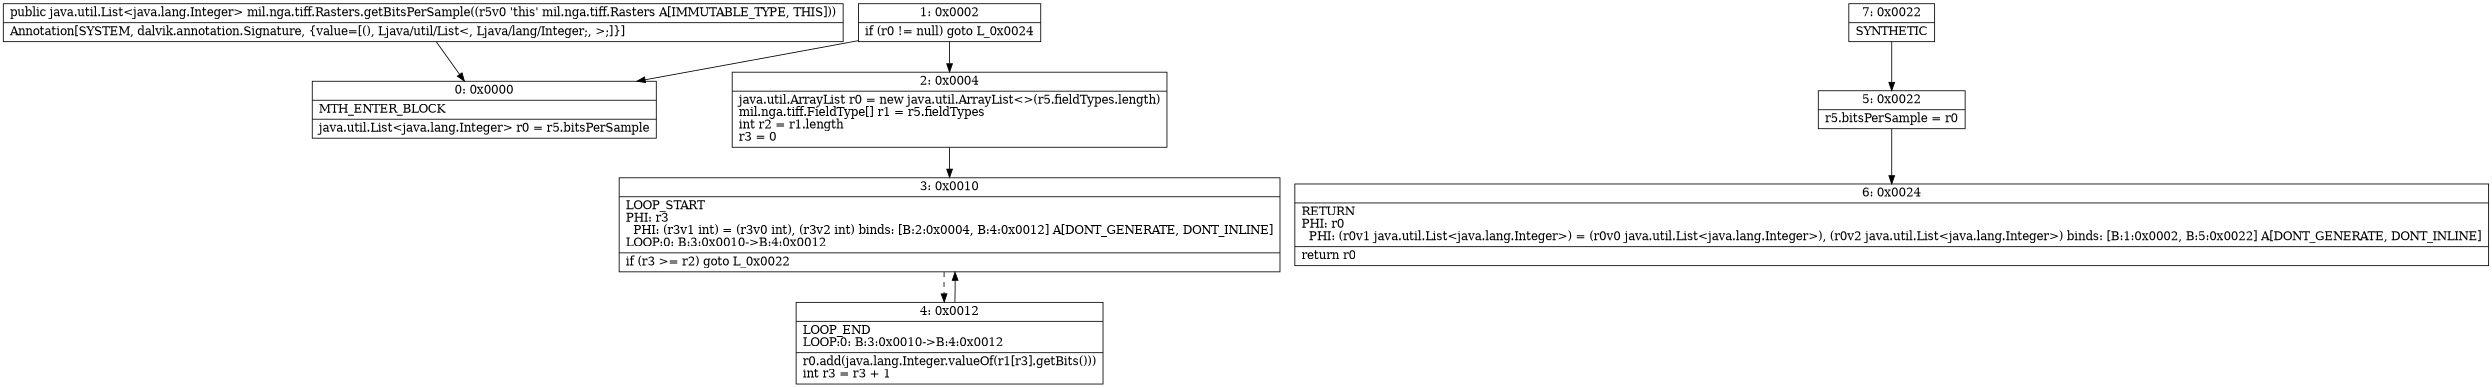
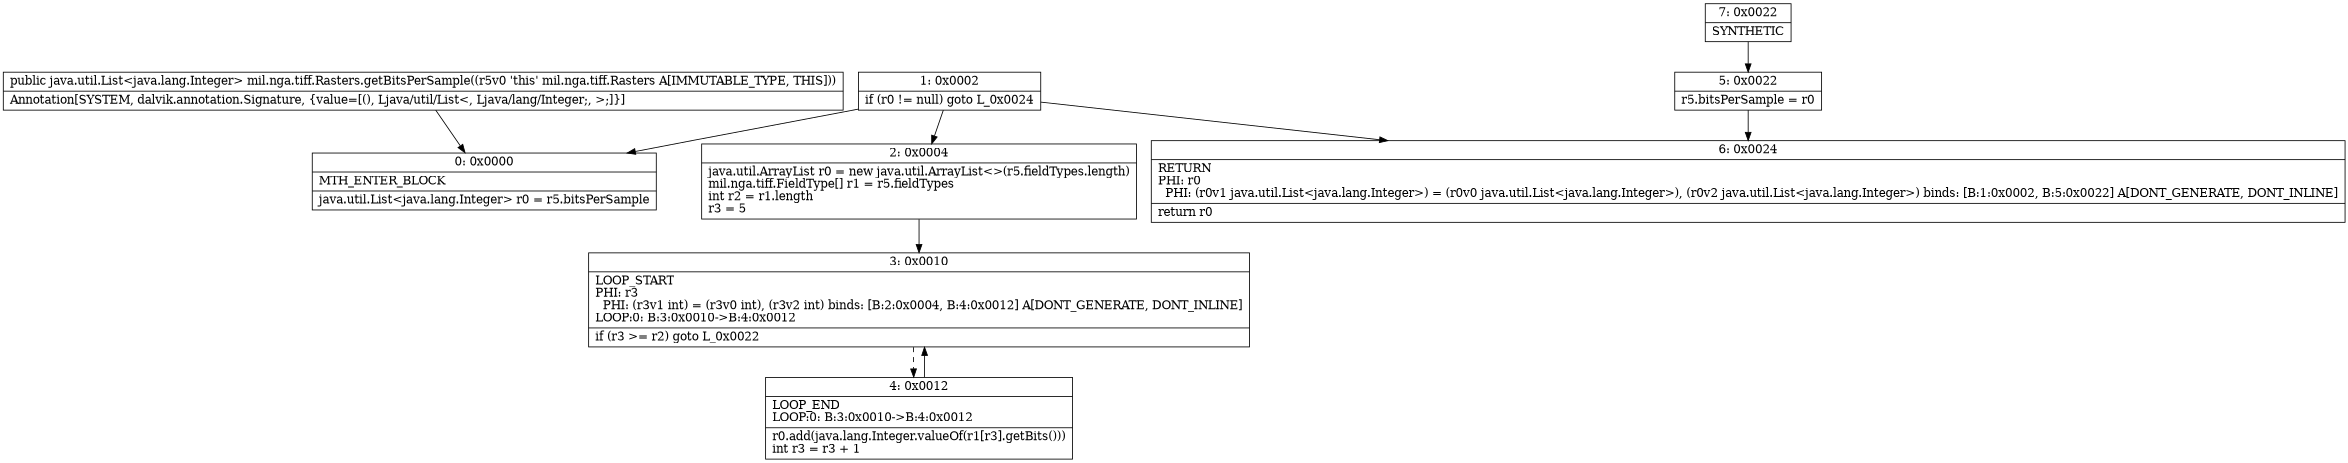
edge "1: 0x0002" -> "6: 0x0024": added
node "2: 0x0004": text "r3 = 0" -> "r3 = 5"
